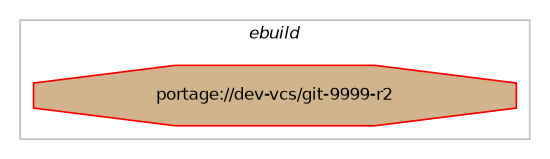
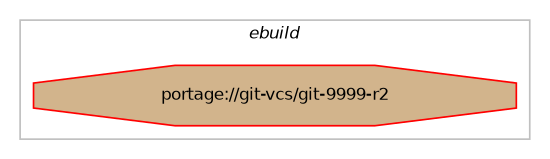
node "portage://dev-vcs/git-9999-r2": label "portage://dev-vcs/git-9999-r2" -> "portage://git-vcs/git-9999-r2"
